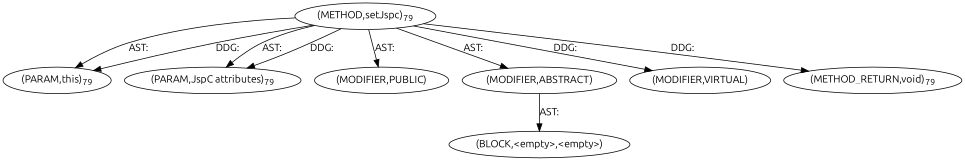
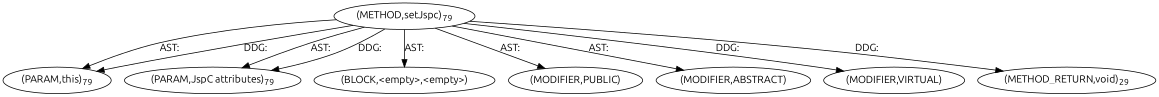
node "(METHOD_RETURN,void)": text "79" -> "29"
edge "(MODIFIER,ABSTRACT)" -> "(BLOCK,<empty>,<empty>)": now "(METHOD,setJspc)" -> "(BLOCK,<empty>,<empty>)"
